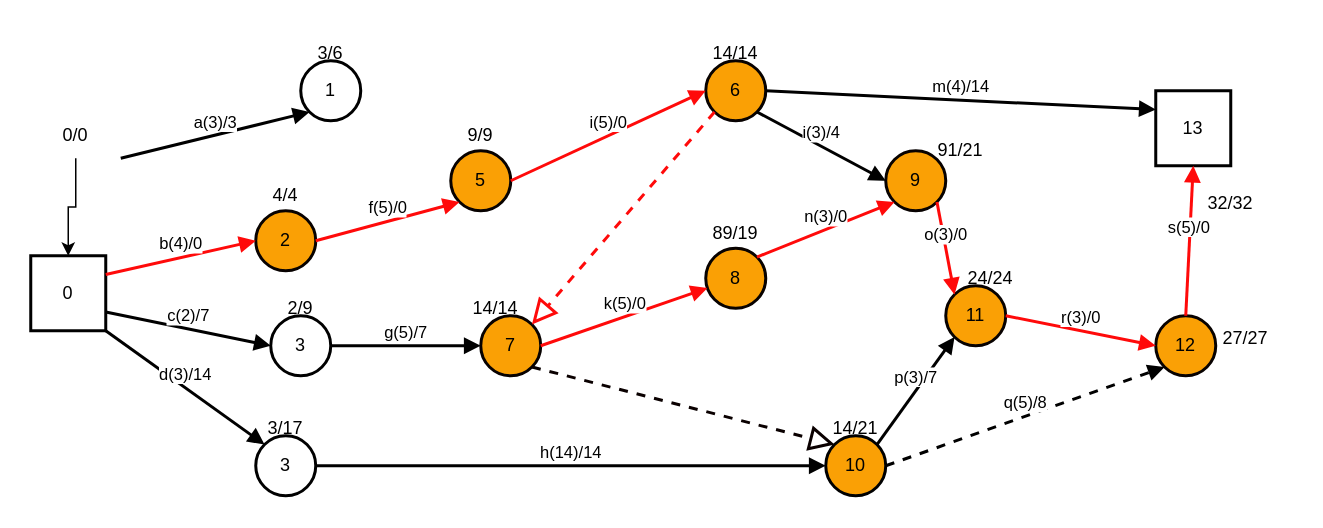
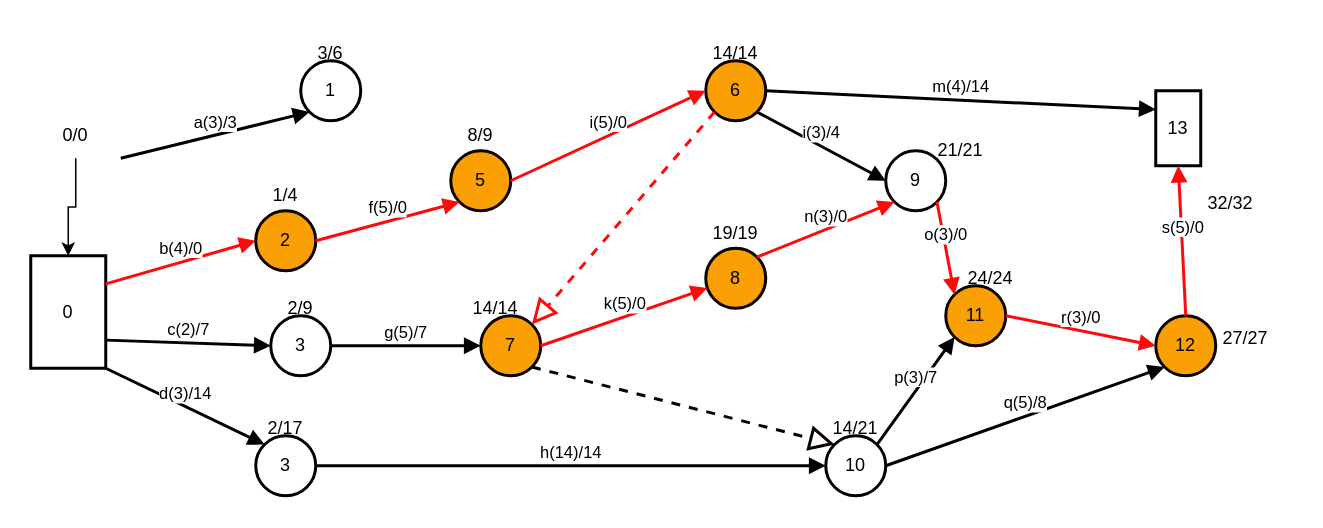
node "13": size 75x75 -> 45x75
node "9/9": label "9/9" -> "8/9"
node "91/21": label "91/21" -> "21/21"
node "9": fillcolor #faa005 -> #ffffff
node "4/4": label "4/4" -> "1/4"
node "89/19": label "89/19" -> "19/19"
node "0": size 75x75 -> 75x113
edge "10" -> "12": style dashed -> solid
node "3/17": label "3/17" -> "2/17"
node "10": fillcolor #faa005 -> #ffffff
